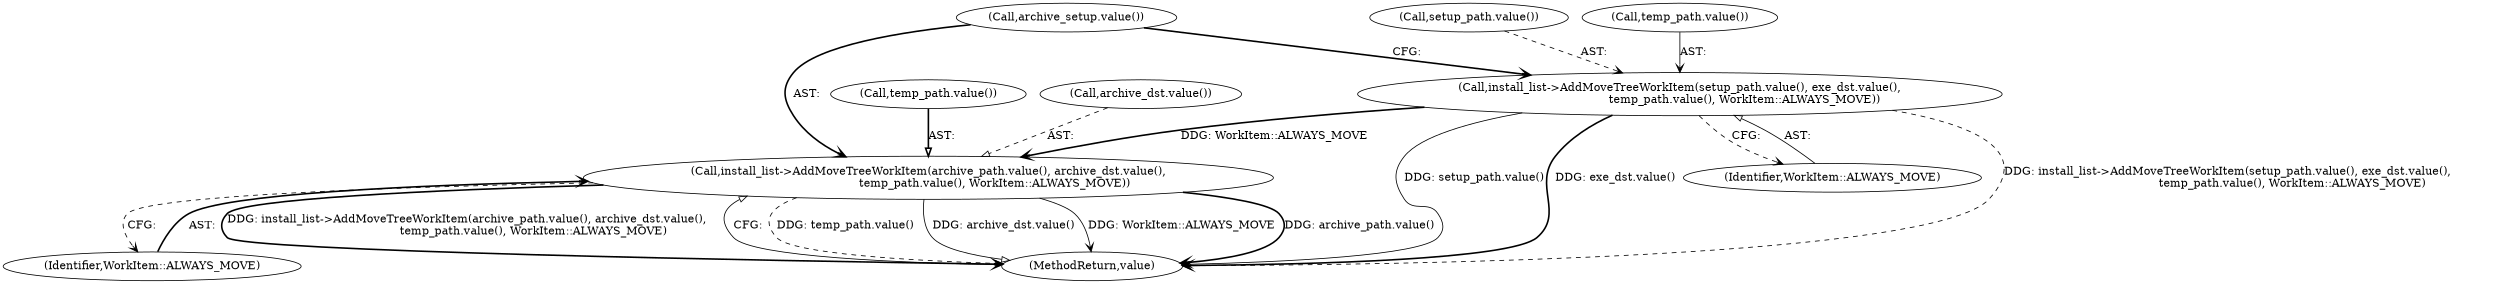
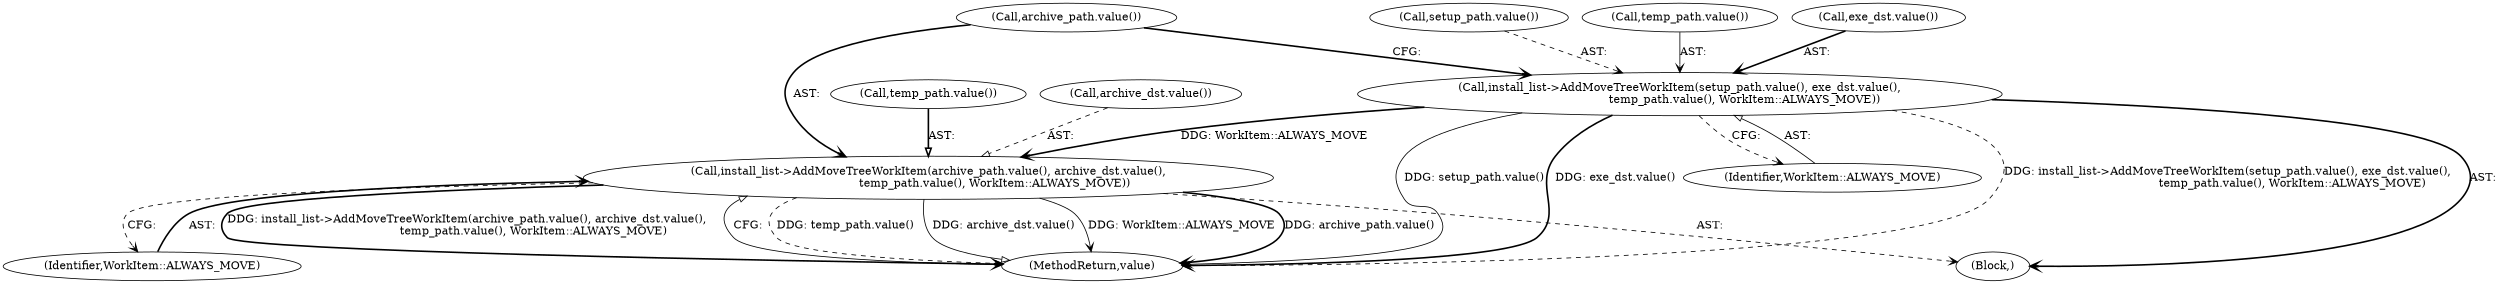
node "(Call,archive_setup.value())": label "(Call,archive_setup.value())" -> "(Call,archive_path.value())"
node "(Call,exe_dst.value())": added
node "(Block,)": added
